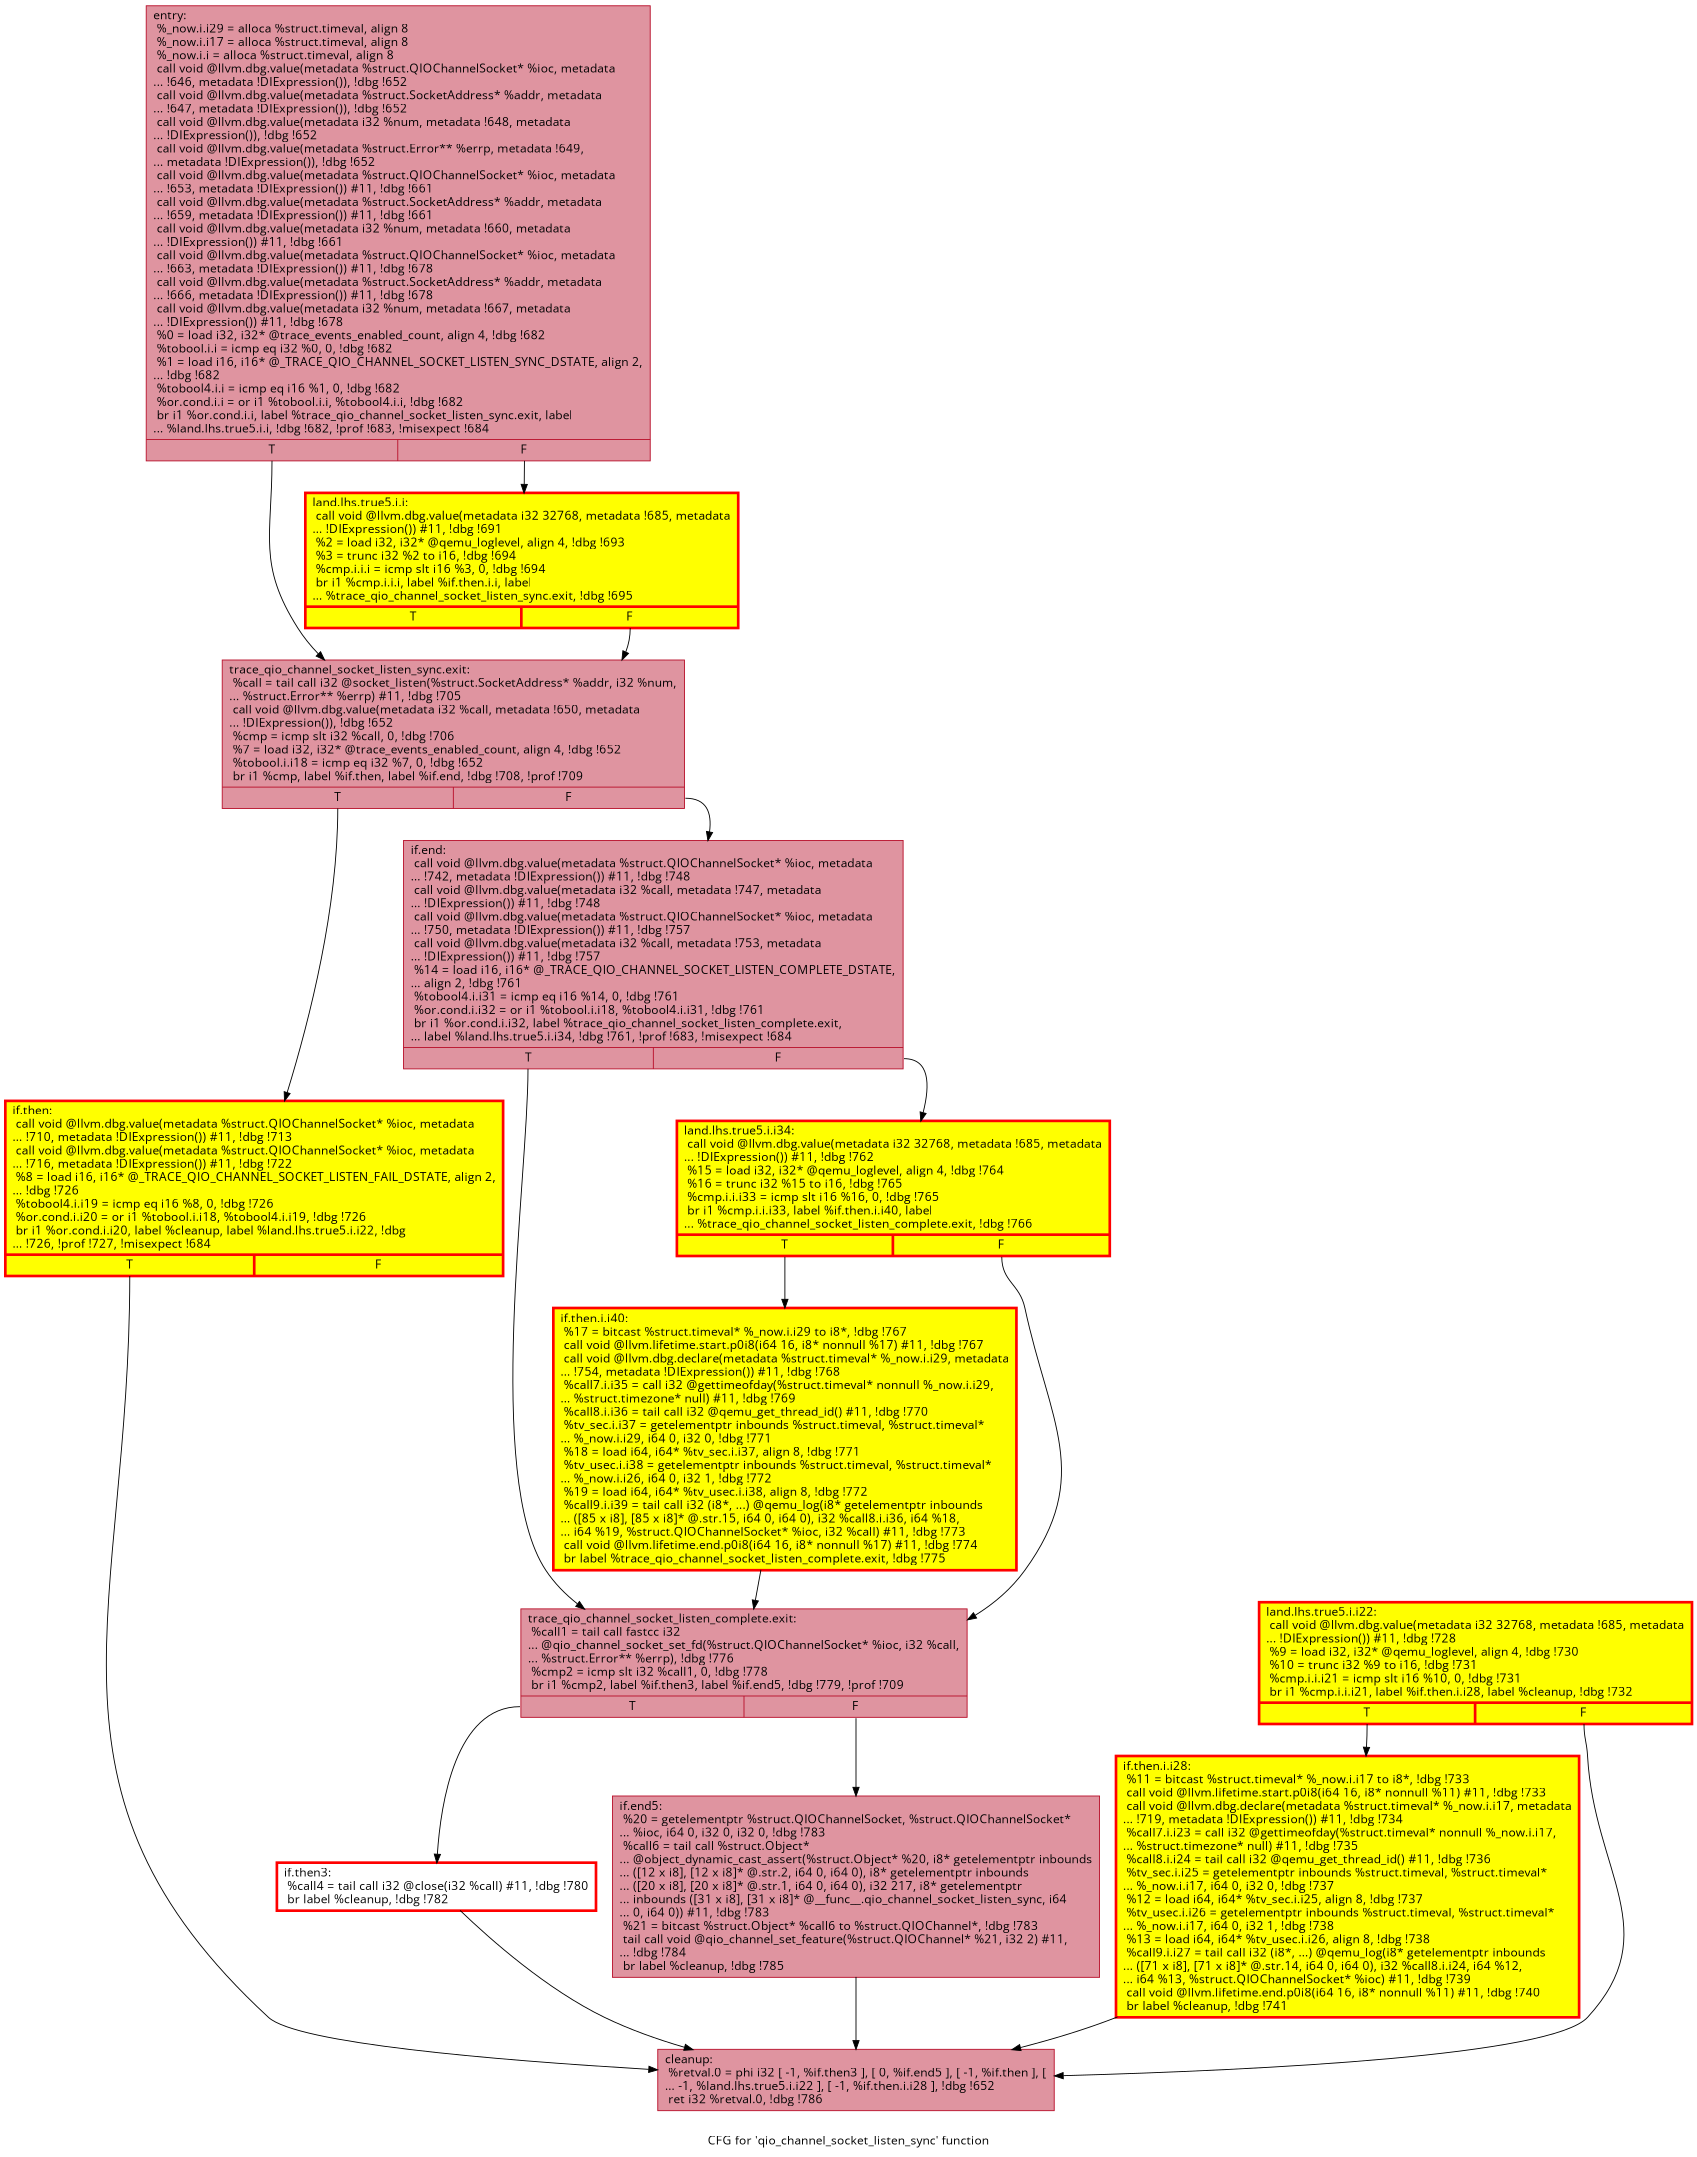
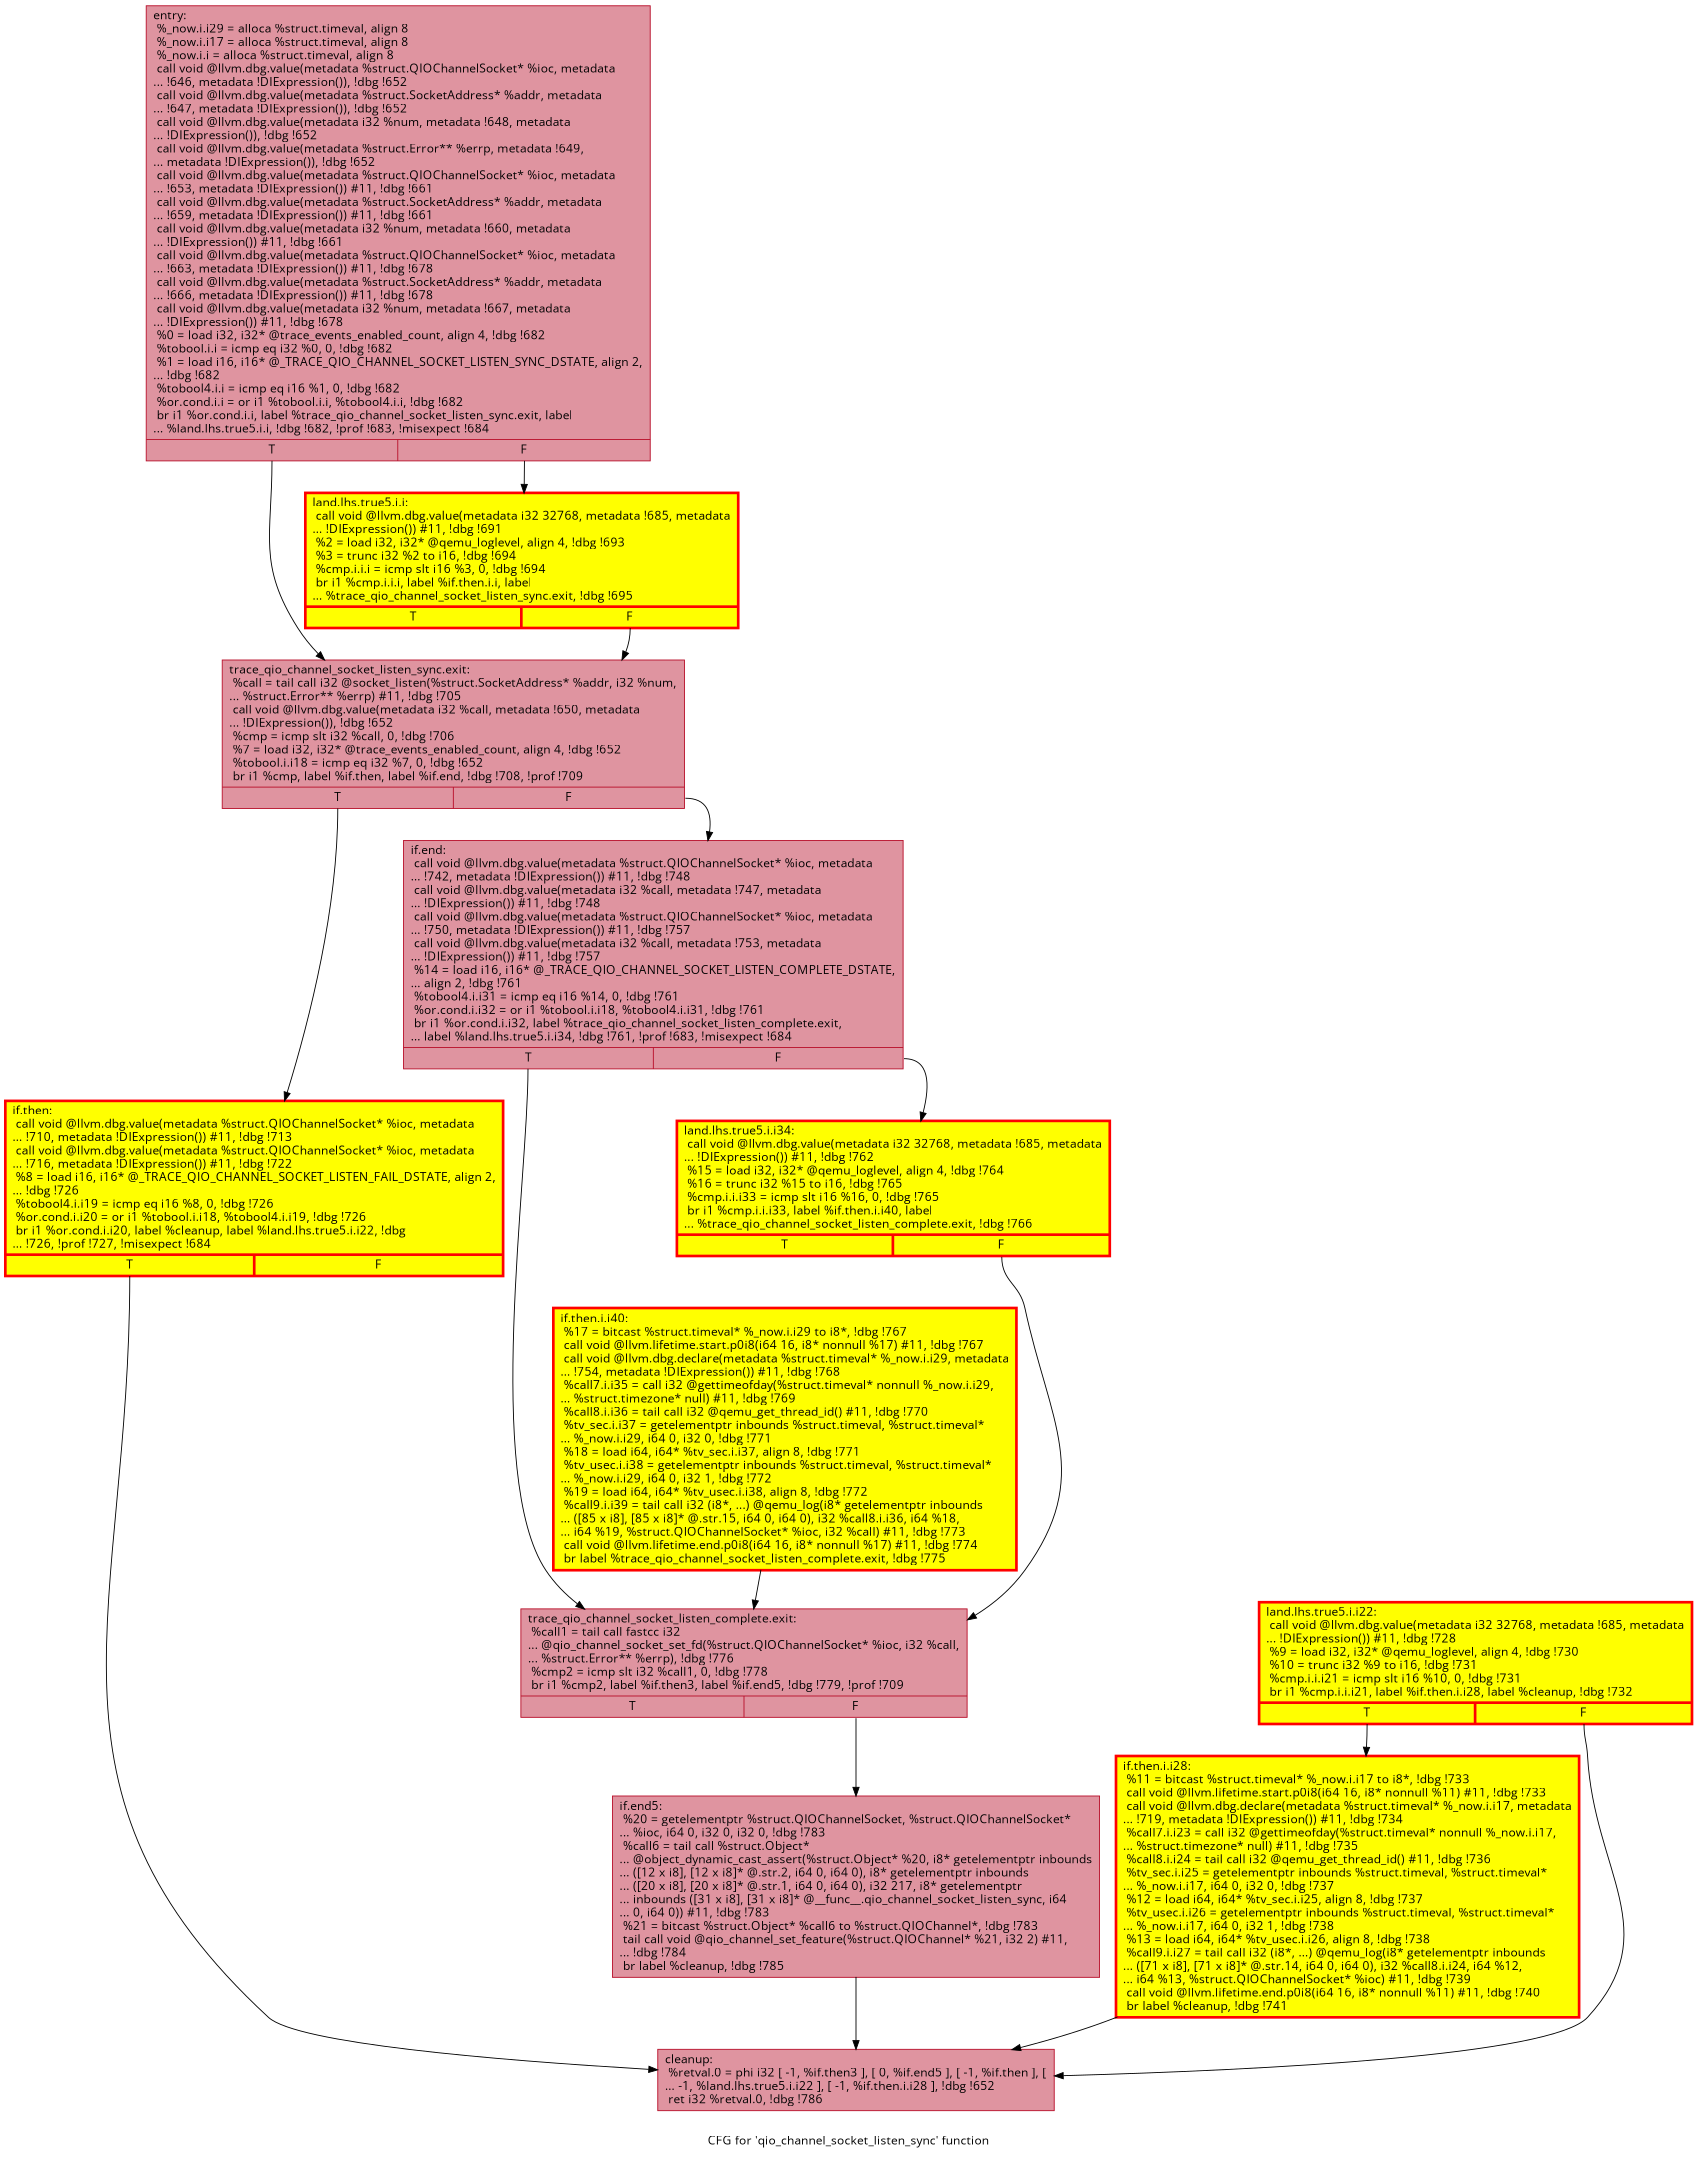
edge "land.lhs.true5.i.i34:" -> "if.then.i.i40:": removed
node "if.then.i.i40:": text "... %_now.i.i26, i64 0, i32 1, !dbg !772" -> "... %_now.i.i29, i64 0, i32 1, !dbg !772"
node "if.then3:": removed
